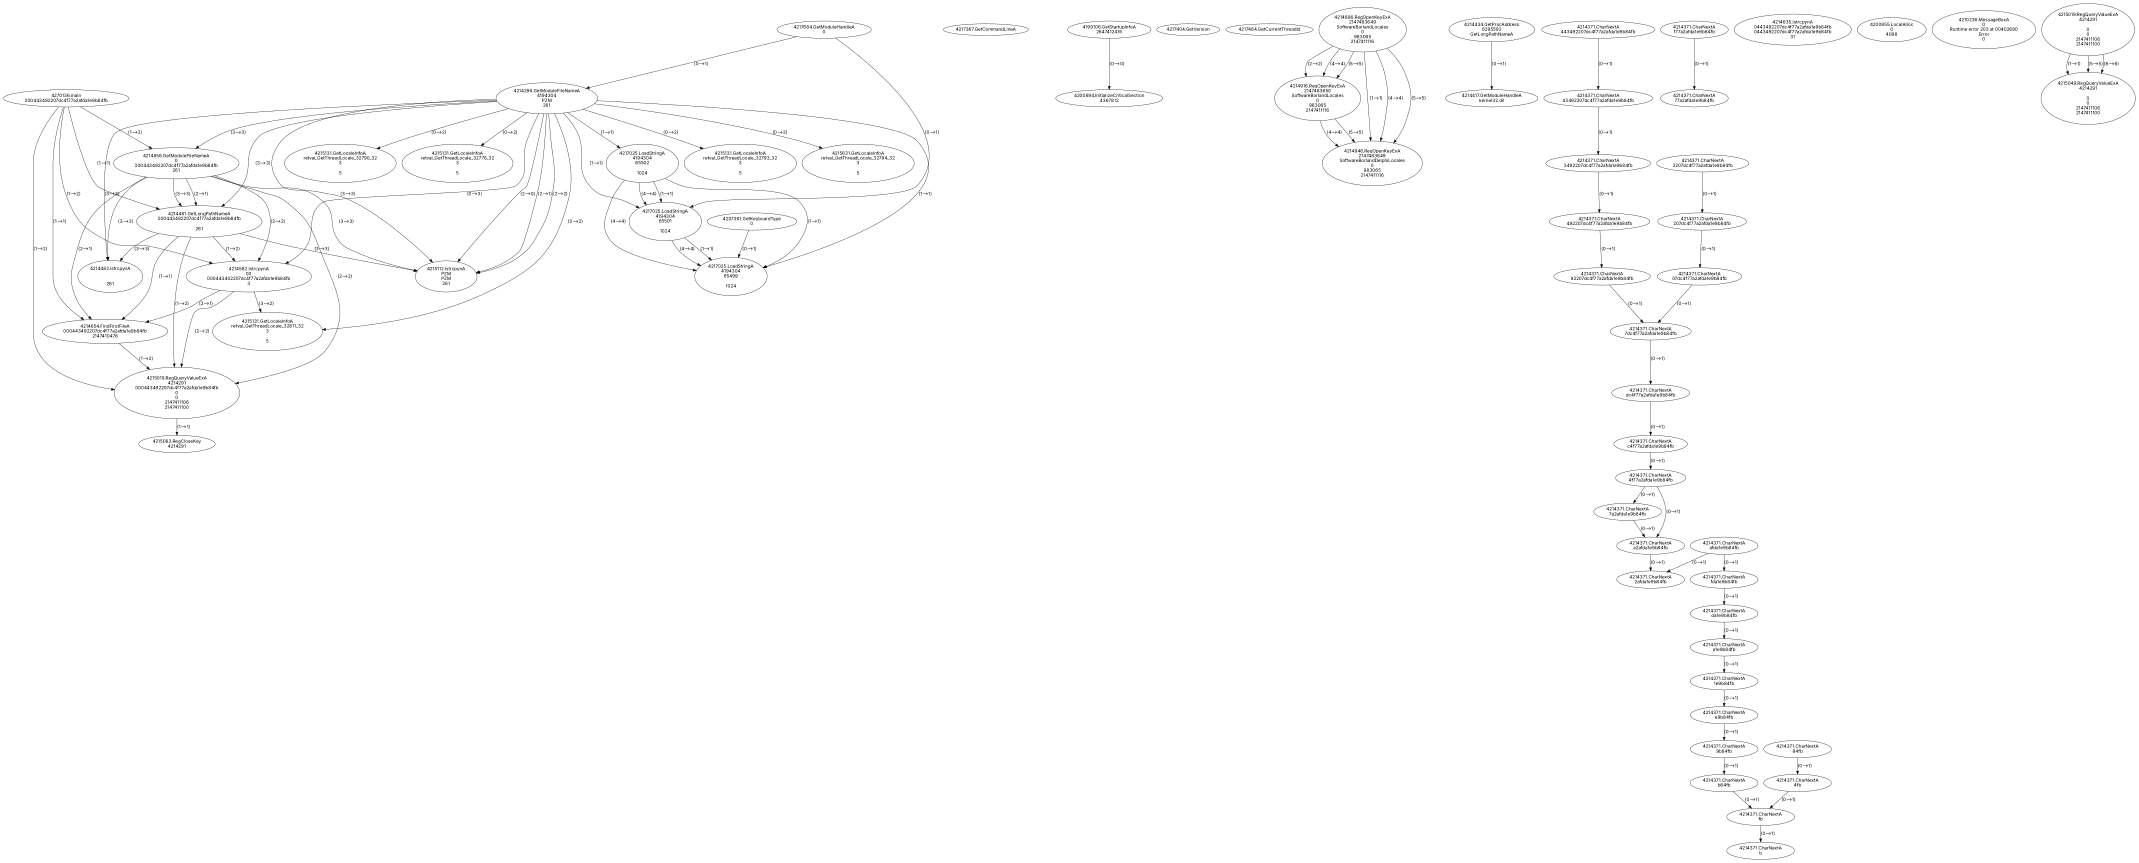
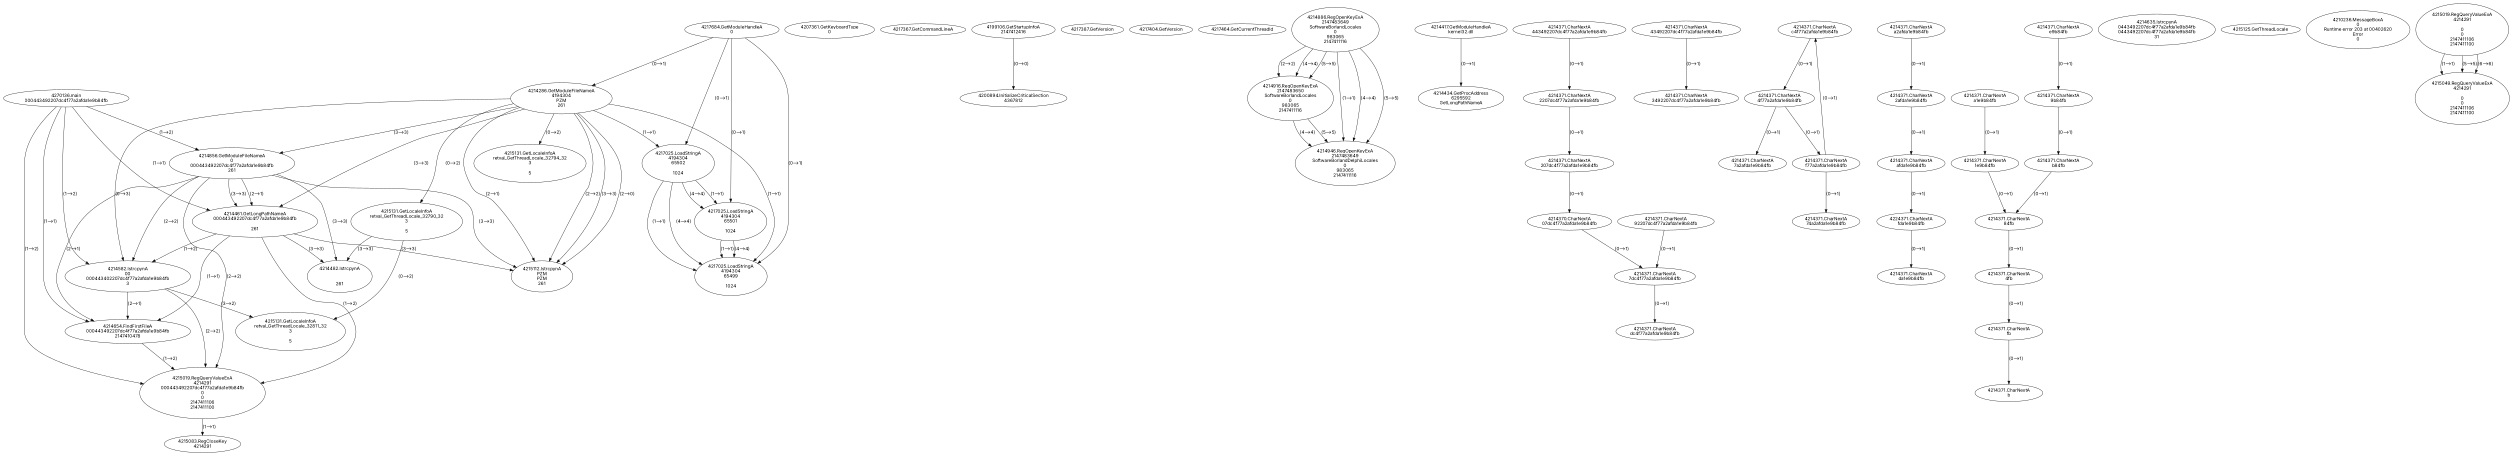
node "4217387.GetVersion": added
node "4199106.GetStartupInfoA 2647412416": label "4199106.GetStartupInfoA 2647412416" -> "4199106.GetStartupInfoA 2147412416"
node "4200955.LocalAlloc 0 4088": removed
node "4210236.MessageBoxA 0 Runtime error 203 at 00402680 Error 0": label "4210236.MessageBoxA 0 Runtime error 203 at 00402680 Error 0" -> "4210236.MessageBoxA 0 Runtime error 203 at 00402620 Error 0"
node "4215125.GetThreadLocale": added
edge "4214371.CharNextA 443492207dc4f77a2afda1e9b84fb" -> "4214371.CharNextA 43492207dc4f77a2afda1e9b84fb": now "4214371.CharNextA 443492207dc4f77a2afda1e9b84fb" -> "4214371.CharNextA 2207dc4f77a2afda1e9b84fb"
edge "4214434.GetProcAddress 6295592 GetLongPathNameA" -> "4214417.GetModuleHandleA kernel32.dll": reversed
edge "4217684.GetModuleHandleA 0" -> "4217025.LoadStringA 4194304 65502 1024": added, label "(0-->1)"
node "4214371.CharNextA 77a2afda1e9b84fb": label "4214371.CharNextA 77a2afda1e9b84fb" -> "4214371.CharNextA 74a2afda1e9b84fb"
edge "4214286.GetModuleFileNameA 4194304 PZM 261" -> "4214482.lstrcpynA 261": now "4215131.GetLocaleInfoA retval_GetThreadLocale_32790_32 3 5" -> "4214482.lstrcpynA 261"
node "4215131.GetLocaleInfoA retval_GetThreadLocale_32776_32 3 5": removed
node "4215131.GetLocaleInfoA retval_GetThreadLocale_32793_32 3 5": removed
node "4215631.GetLocaleInfoA retval_GetThreadLocale_32794_32 3 5": label "4215631.GetLocaleInfoA retval_GetThreadLocale_32794_32 3 5" -> "4215131.GetLocaleInfoA retval_GetThreadLocale_32794_32 3 5"
edge "4214286.GetModuleFileNameA 4194304 PZM 261" -> "4217025.LoadStringA 4194304 65501 1024": removed, label "(1-->1)"
node "4214371.CharNextA 492207dc4f77a2afda1e9b84fb": removed
edge "4207361.GetKeyboardType 0" -> "4217025.LoadStringA 4194304 65499 1024": now "4217684.GetModuleHandleA 0" -> "4217025.LoadStringA 4194304 65499 1024"
node "4214371.CharNextA 07dc4f77a2afda1e9b84fb": label "4214371.CharNextA 07dc4f77a2afda1e9b84fb" -> "4214370.CharNextA 07dc4f77a2afda1e9b84fb"
edge "4214286.GetModuleFileNameA 4194304 PZM 261" -> "4215131.GetLocaleInfoA retval_GetThreadLocale_32811_32 3 5": now "4215131.GetLocaleInfoA retval_GetThreadLocale_32790_32 3 5" -> "4215131.GetLocaleInfoA retval_GetThreadLocale_32811_32 3 5"
edge "4214371.CharNextA dc4f77a2afda1e9b84fb" -> "4214371.CharNextA c4f77a2afda1e9b84fb": now "4214371.CharNextA f77a2afda1e9b84fb" -> "4214371.CharNextA c4f77a2afda1e9b84fb"
edge "4214371.CharNextA 4f77a2afda1e9b84fb" -> "4214371.CharNextA a2afda1e9b84fb": now "4214371.CharNextA 4f77a2afda1e9b84fb" -> "4214371.CharNextA f77a2afda1e9b84fb"
edge "4214371.CharNextA 7a2afda1e9b84fb" -> "4214371.CharNextA a2afda1e9b84fb": removed, label "(0-->1)"
edge "4214371.CharNextA afda1e9b84fb" -> "4214371.CharNextA 2afda1e9b84fb": reversed
node "4214371.CharNextA fda1e9b84fb": label "4214371.CharNextA fda1e9b84fb" -> "4224371.CharNextA fda1e9b84fb"
edge "4214371.CharNextA da1e9b84fb" -> "4214371.CharNextA a1e9b84fb": removed, label "(0-->1)"
edge "4214371.CharNextA 1e9b84fb" -> "4214371.CharNextA e9b84fb": now "4214371.CharNextA 1e9b84fb" -> "4214371.CharNextA 84fb"
edge "4214371.CharNextA b84fb" -> "4214371.CharNextA fb": now "4214371.CharNextA b84fb" -> "4214371.CharNextA 84fb"
